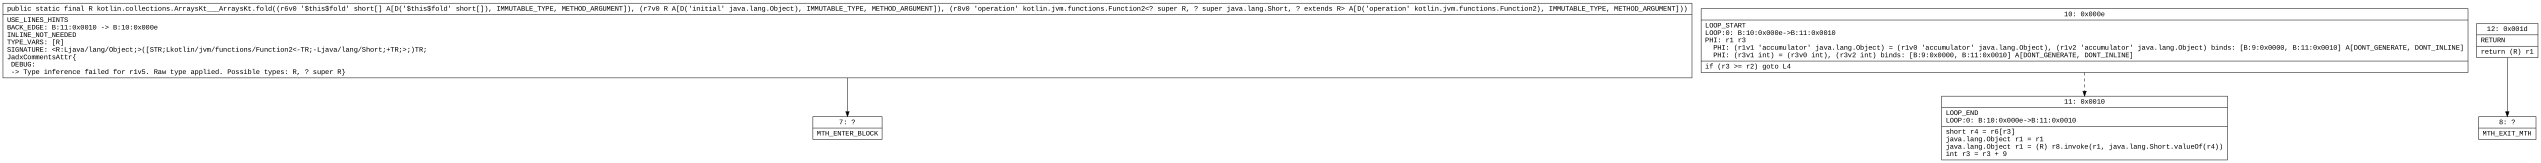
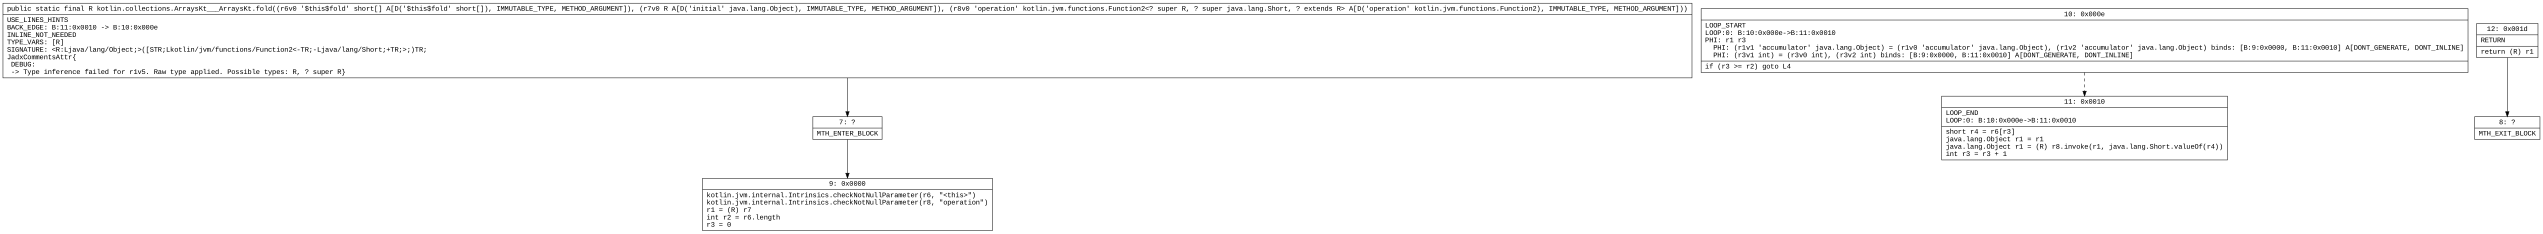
node "8: ?": text "MTH_EXIT_MTH" -> "MTH_EXIT_BLOCK"
node "11: 0x0010": text "int r3 = r3 + 9" -> "int r3 = r3 + 1"
node "9: 0x0000": added
